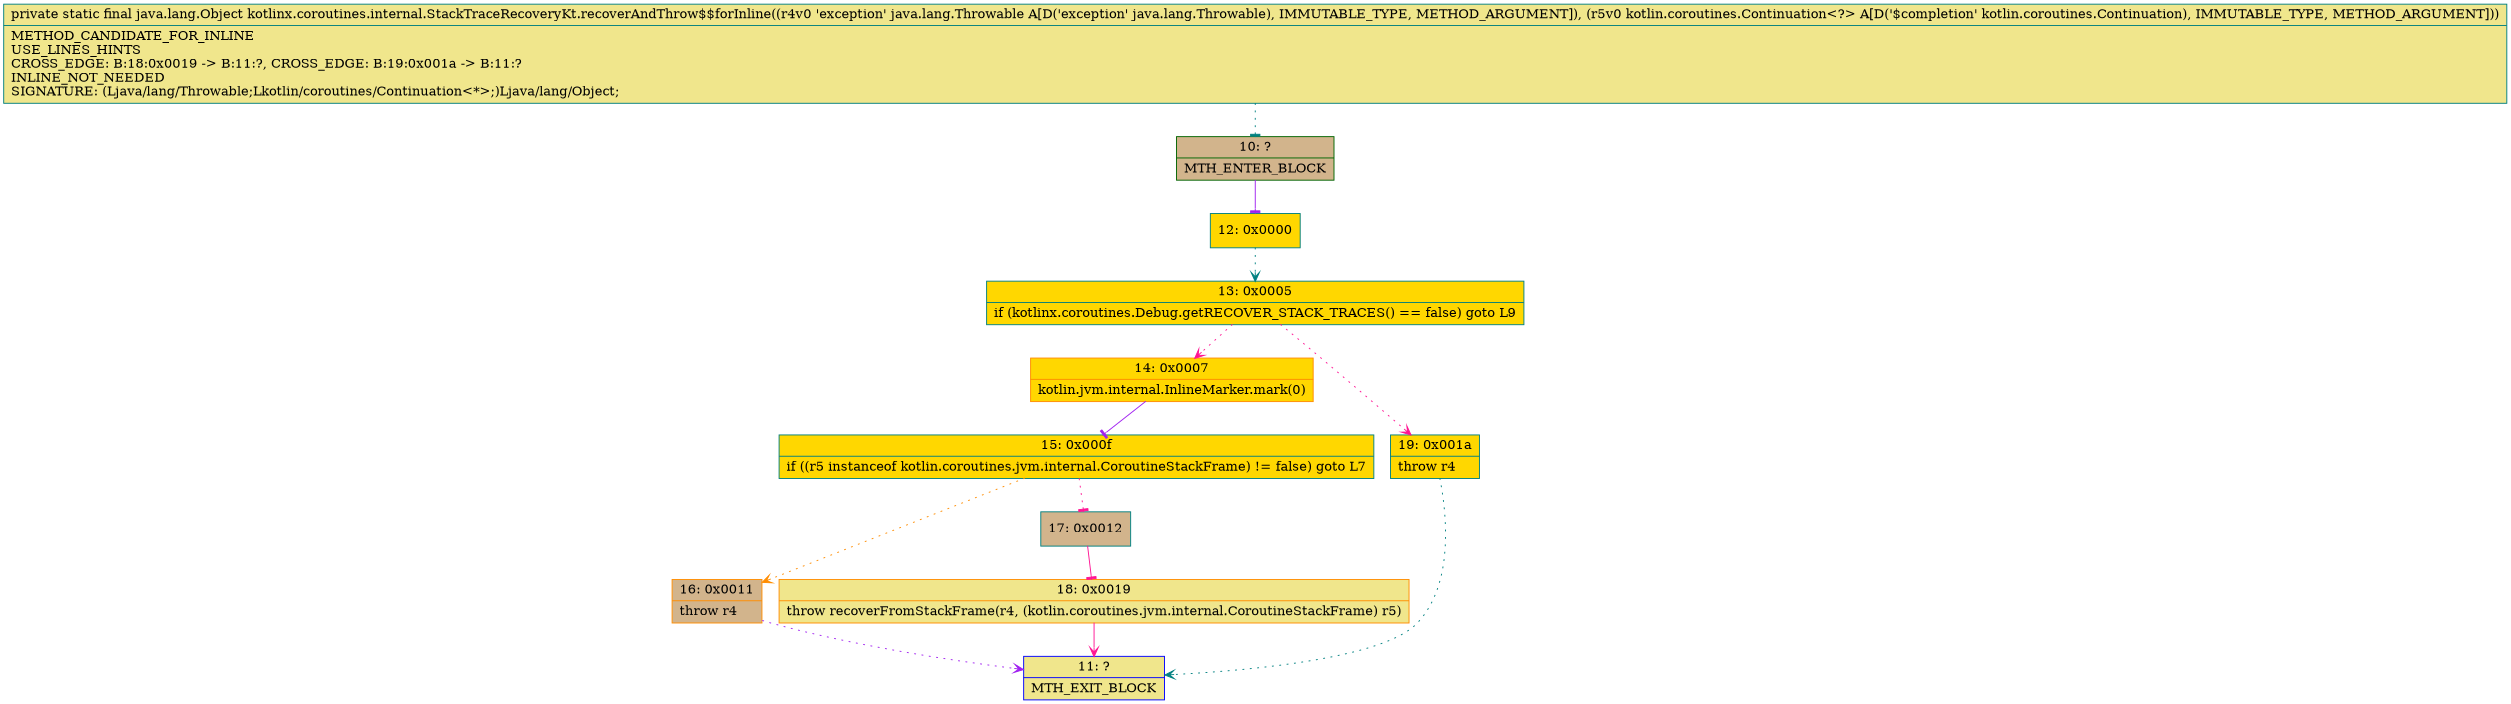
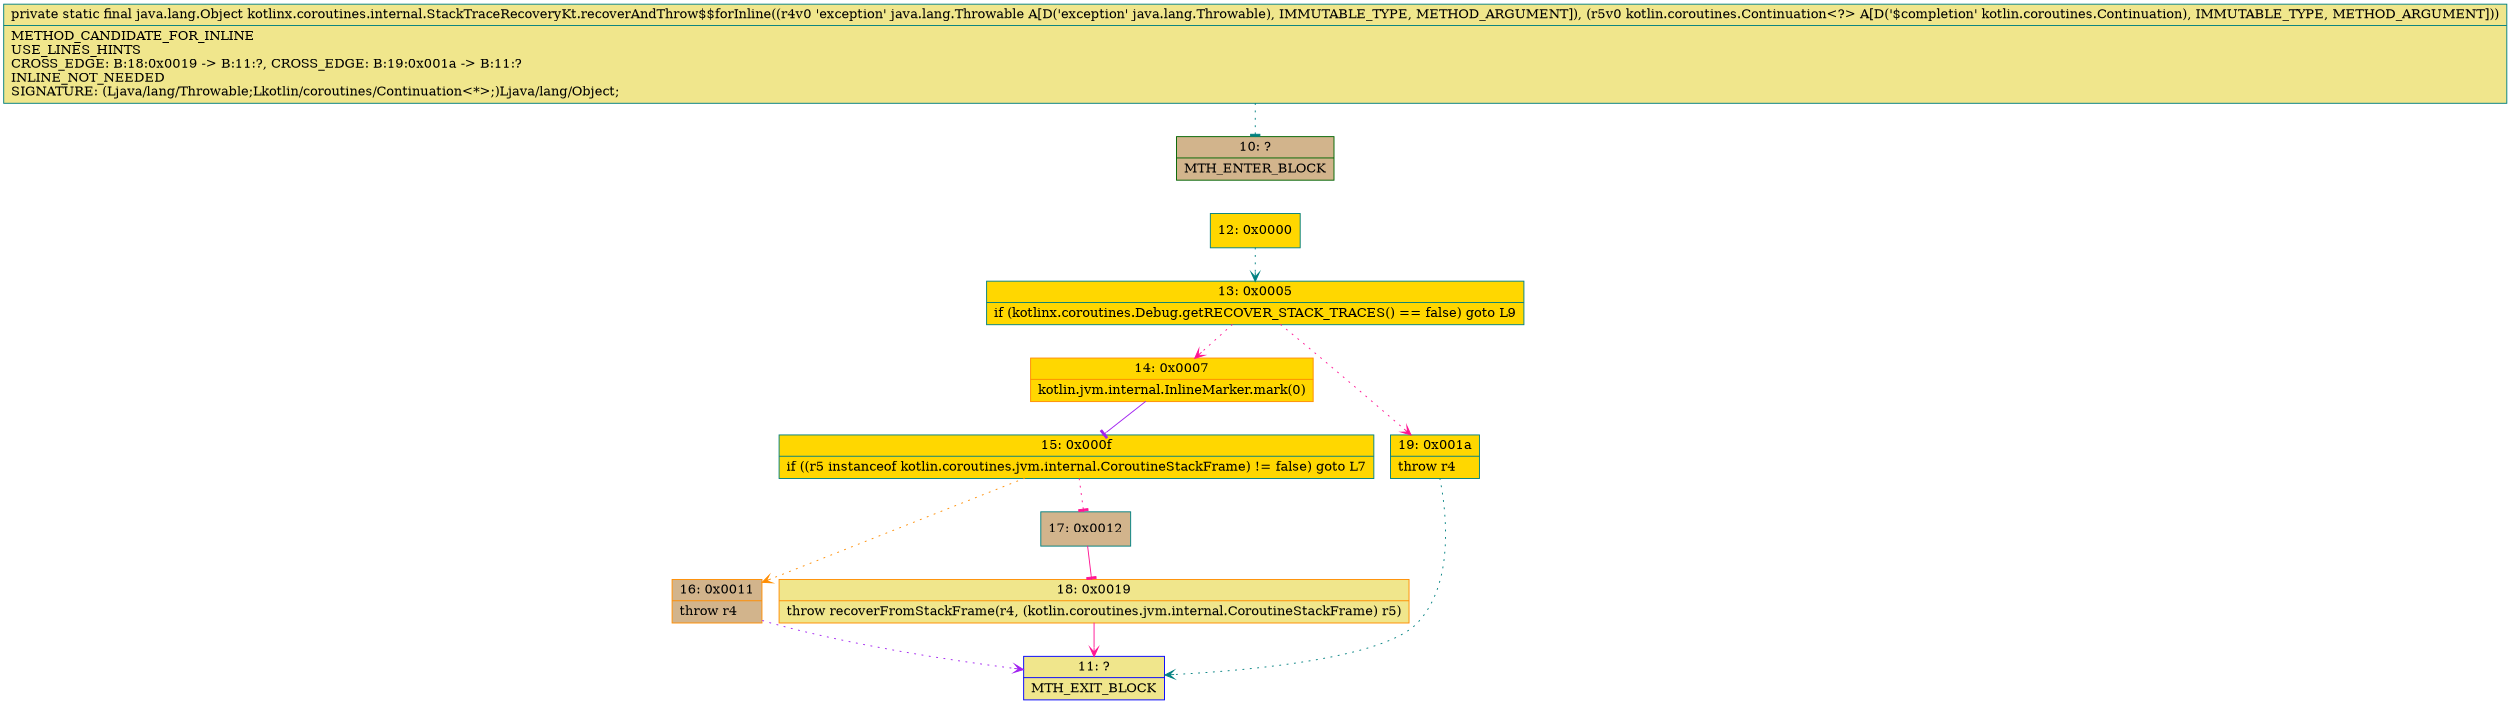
edge "10: ?" -> "12: 0x0000": removed
